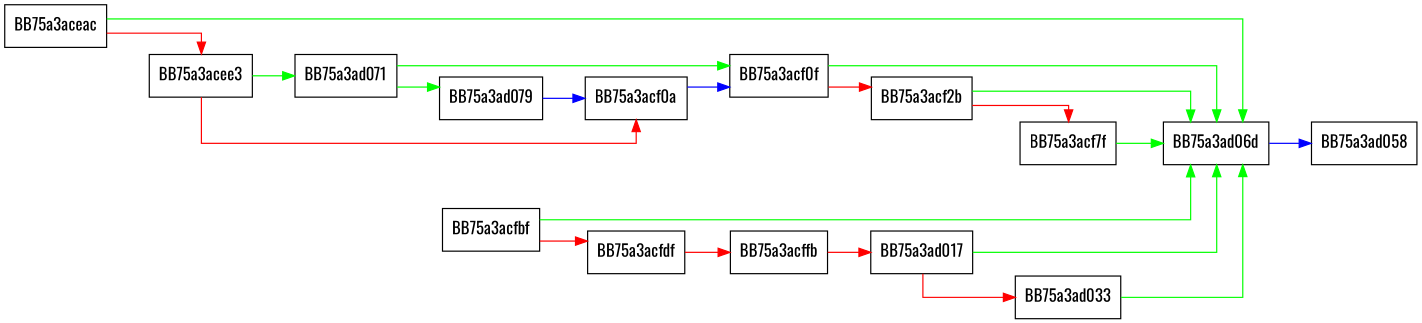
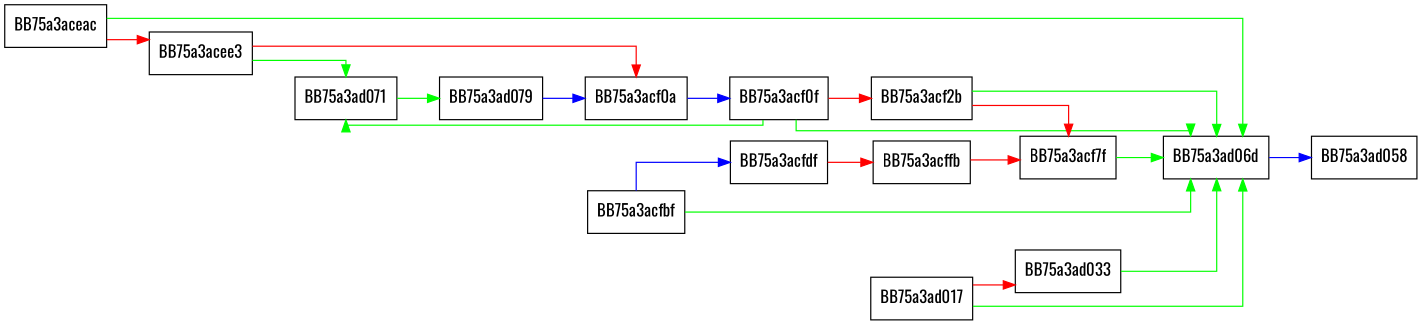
edge "BB75a3ad071" -> "BB75a3acf0f": reversed
edge "BB75a3acfbf" -> "BB75a3acfdf": color red -> blue
edge "BB75a3acffb" -> "BB75a3ad017": now "BB75a3acffb" -> "BB75a3acf7f"
